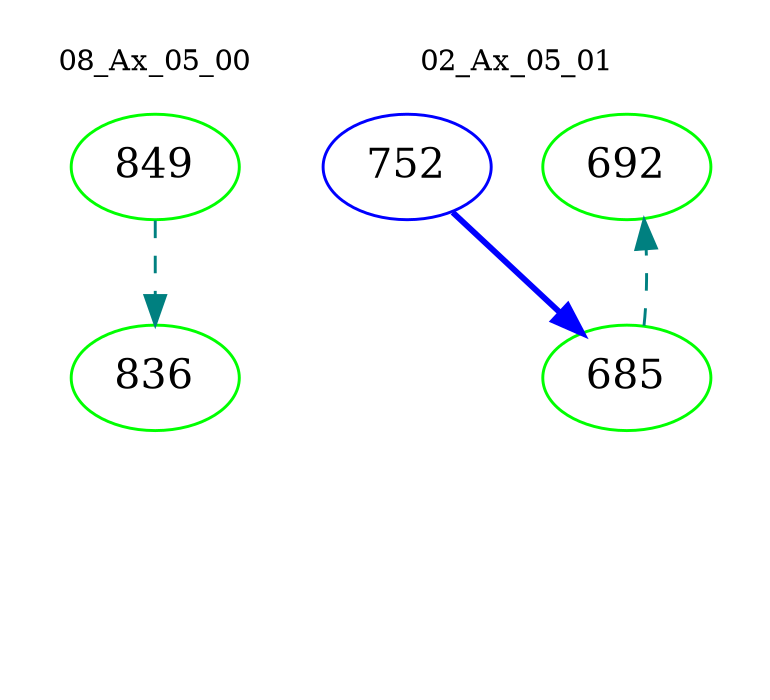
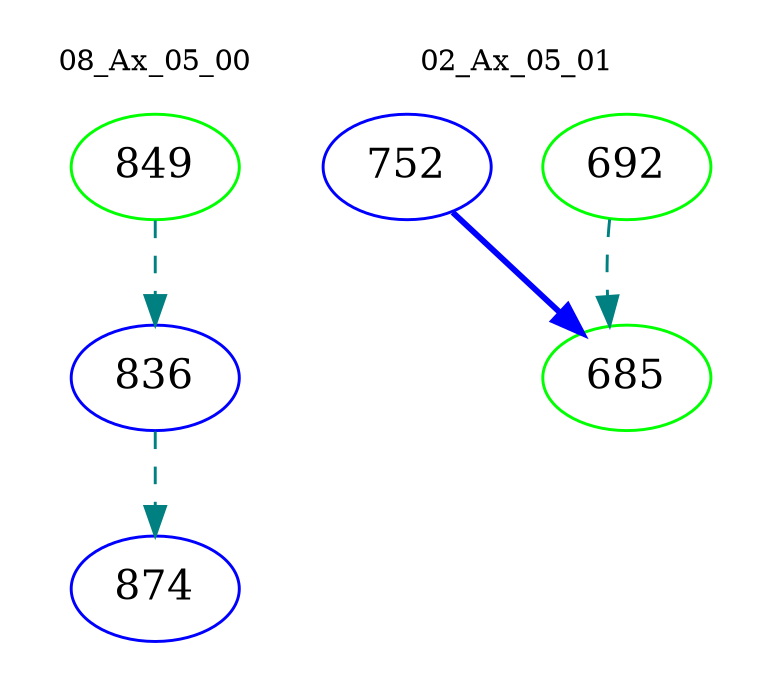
edge "685" -> "692": reversed
node "836": color green -> blue
node "874": added
